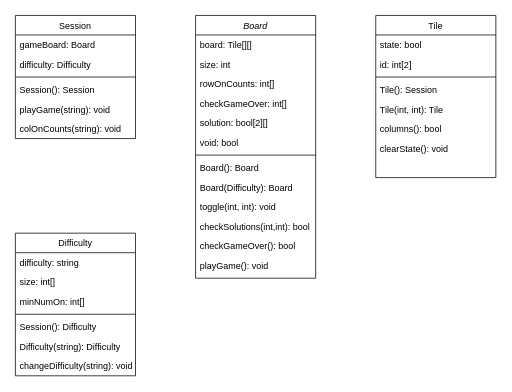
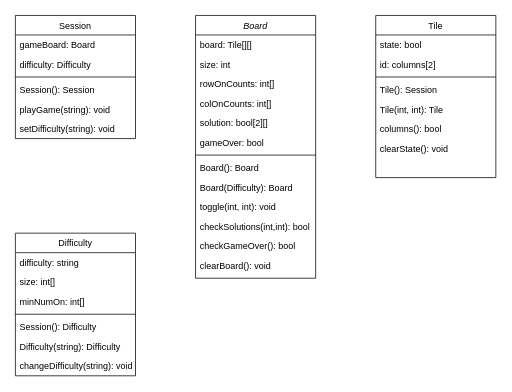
node "id: int[2]": label "id: int[2]" -> "id: columns[2]"
node "checkGameOver: int[]": label "checkGameOver: int[]" -> "colOnCounts: int[]"
node "colOnCounts(string): void": label "colOnCounts(string): void" -> "setDifficulty(string): void"
node "void: bool": label "void: bool" -> "gameOver: bool"
node "playGame(): void": label "playGame(): void" -> "clearBoard(): void"
